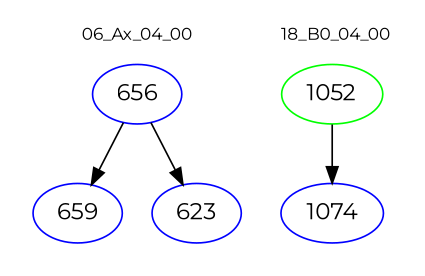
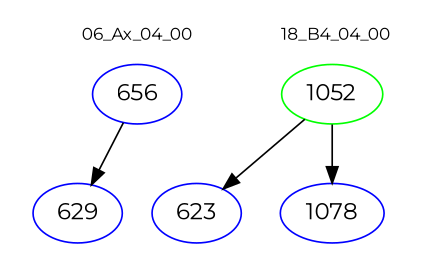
cluster "18_B0_04_00": label "18_B0_04_00" -> "18_B4_04_00"
edge "656" -> "623": now "1052" -> "623"
node "659": label "659" -> "629"
node "1074": label "1074" -> "1078"
